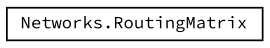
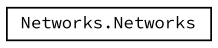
node "Networks.RoutingMatrix": label "Networks.RoutingMatrix" -> "Networks.Networks"
